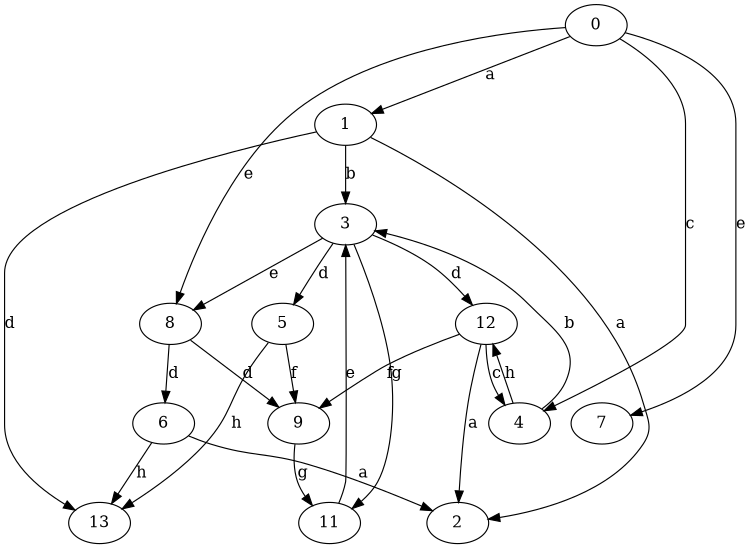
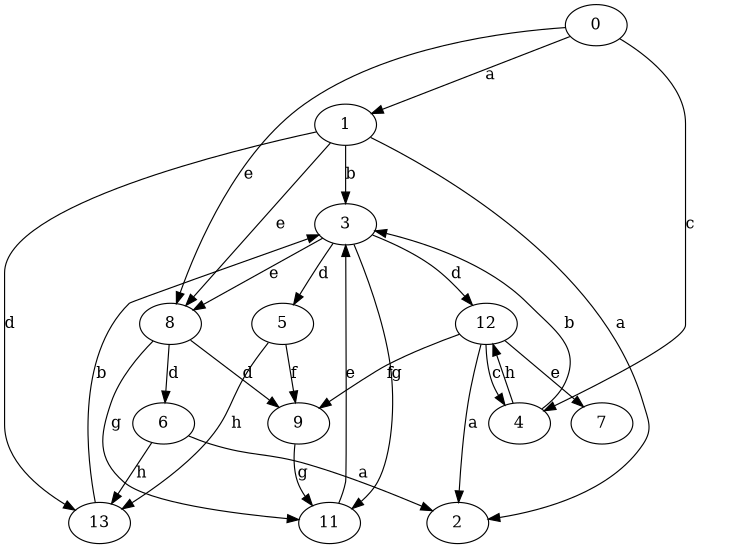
edge "0" -> "7": now "12" -> "7"
edge "1" -> "8": added, label "e"
edge "13" -> "3": added, label "b"
edge "8" -> "11": added, label "g"
